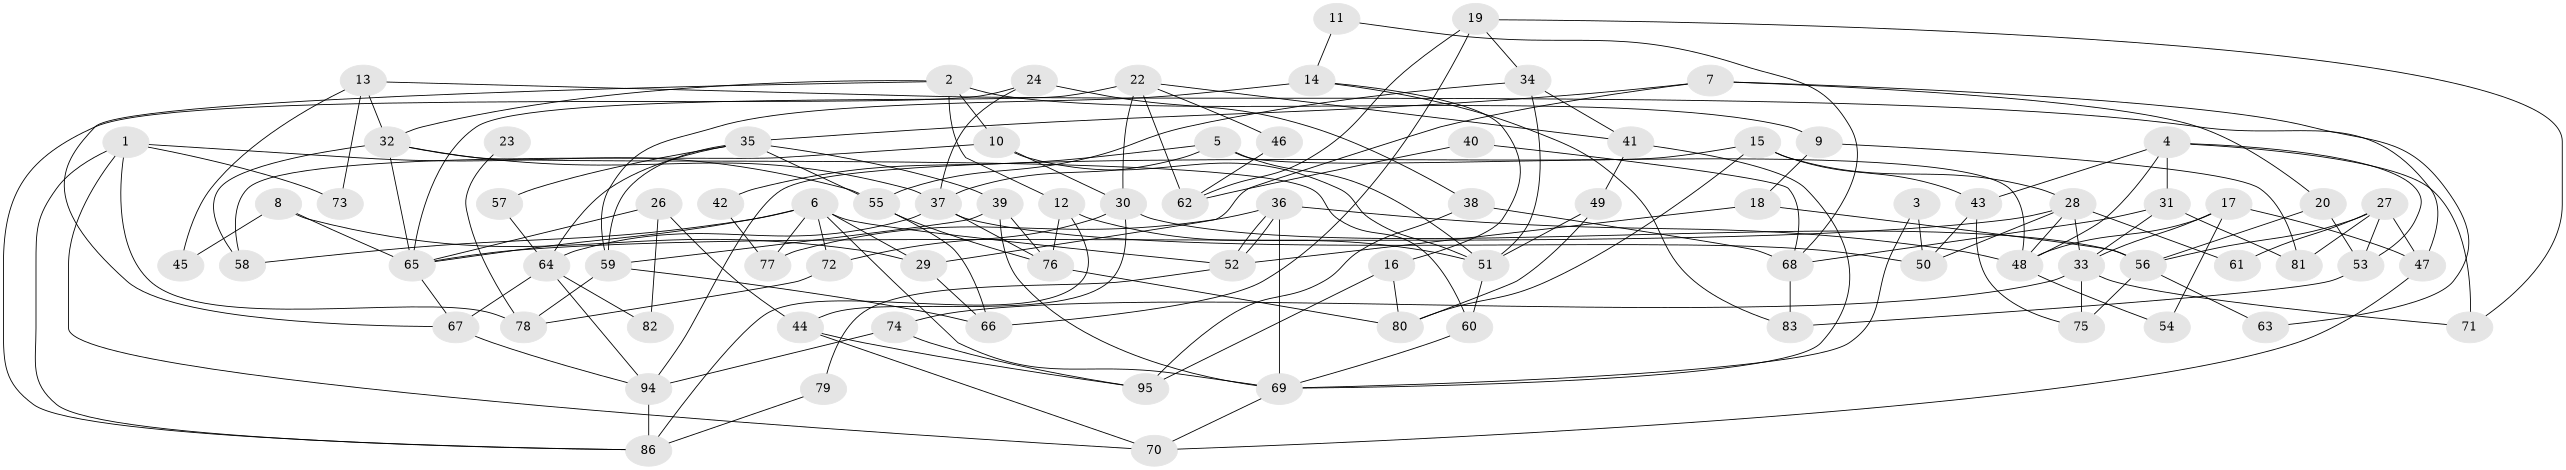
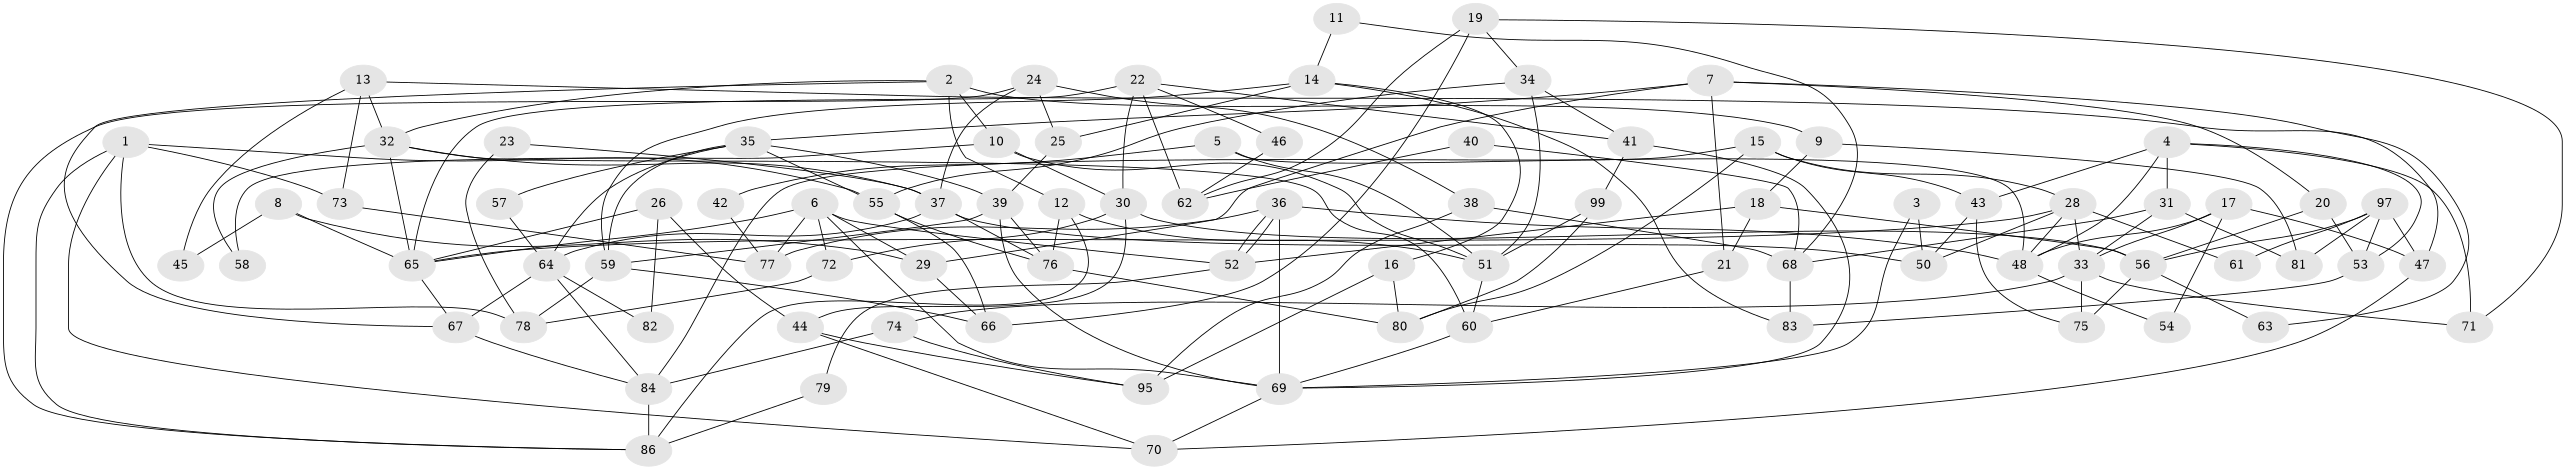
node "25": added
edge "5" -- "37": now "23" -- "37"
node "49": label "49" -> "99"
node "27": label "27" -> "97"
edge "73" -- "77": added
edge "6" -- "58": removed
node "21": added
node "94": label "94" -> "84"
